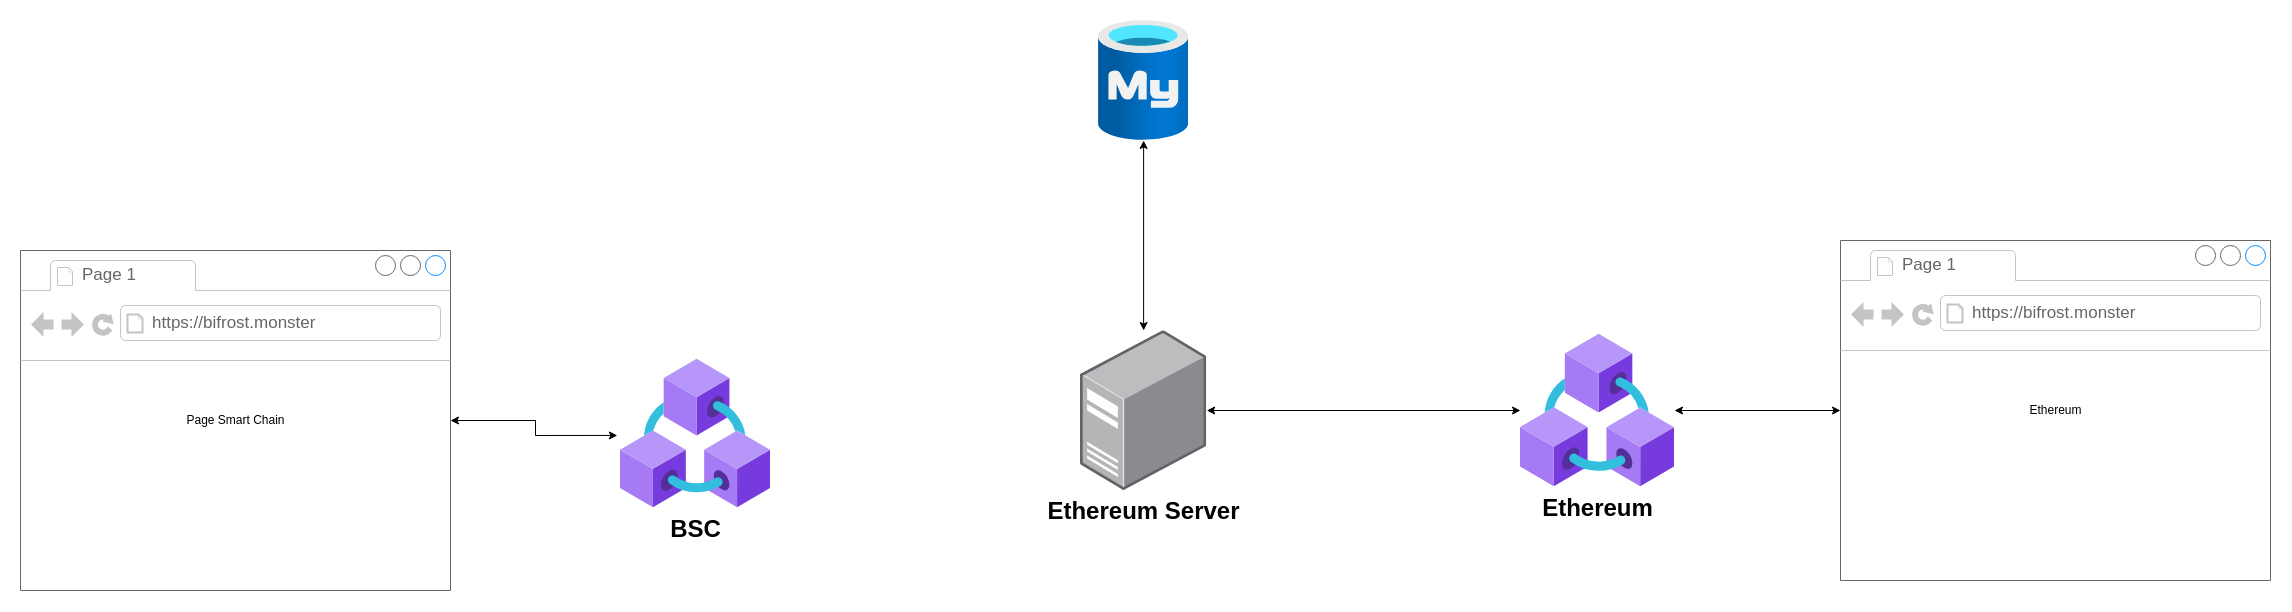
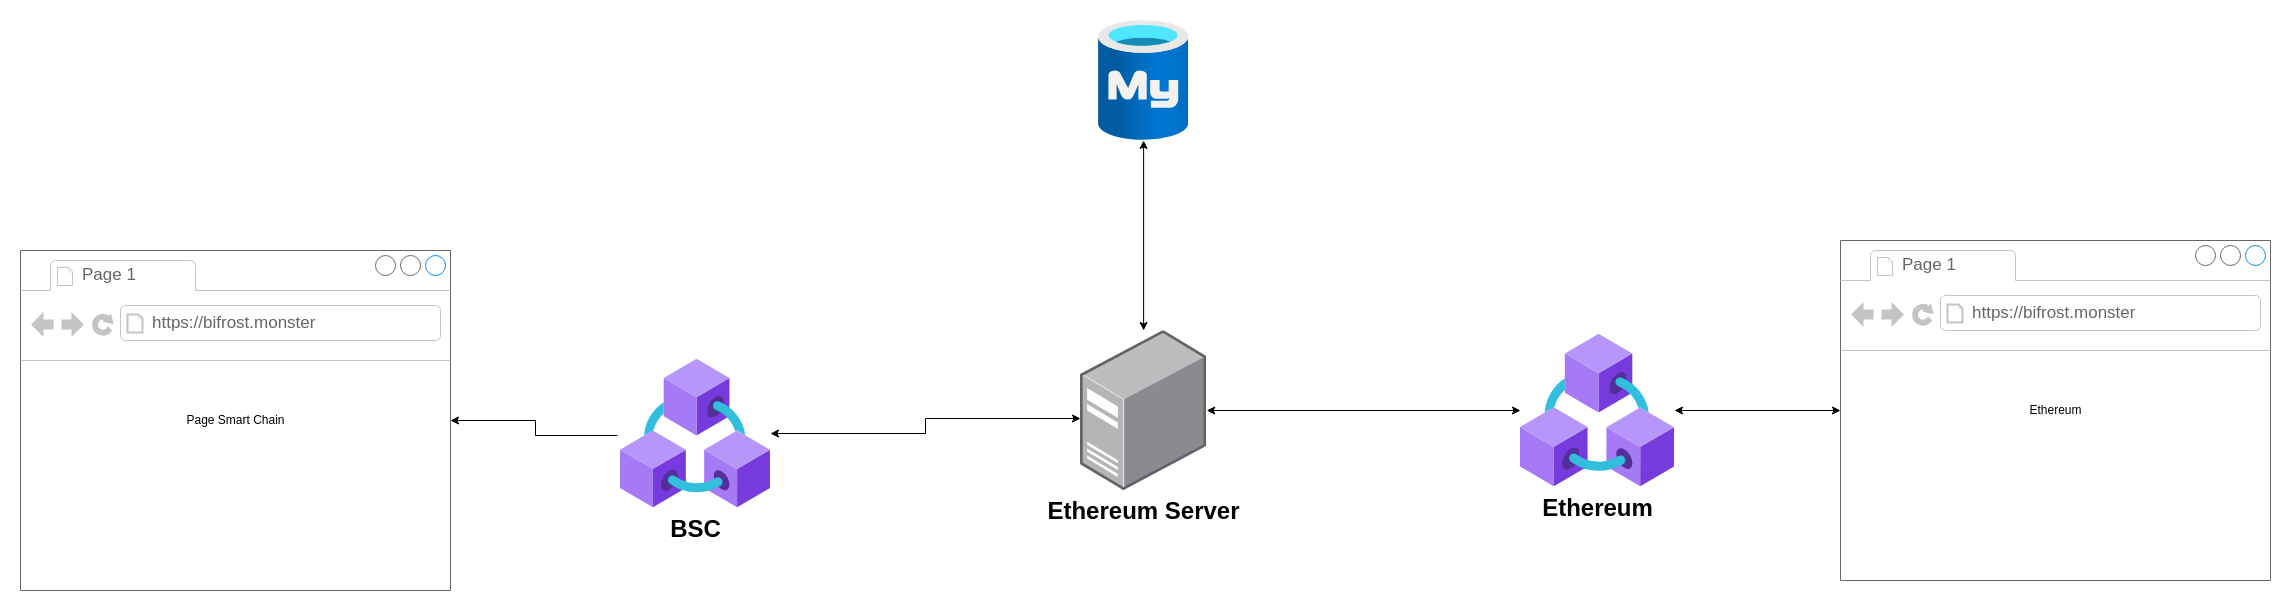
edge "Ethereum Server" -- "BSC": added
edge "Page Smart Chain" -- "BSC": arrowhead classic -> none
